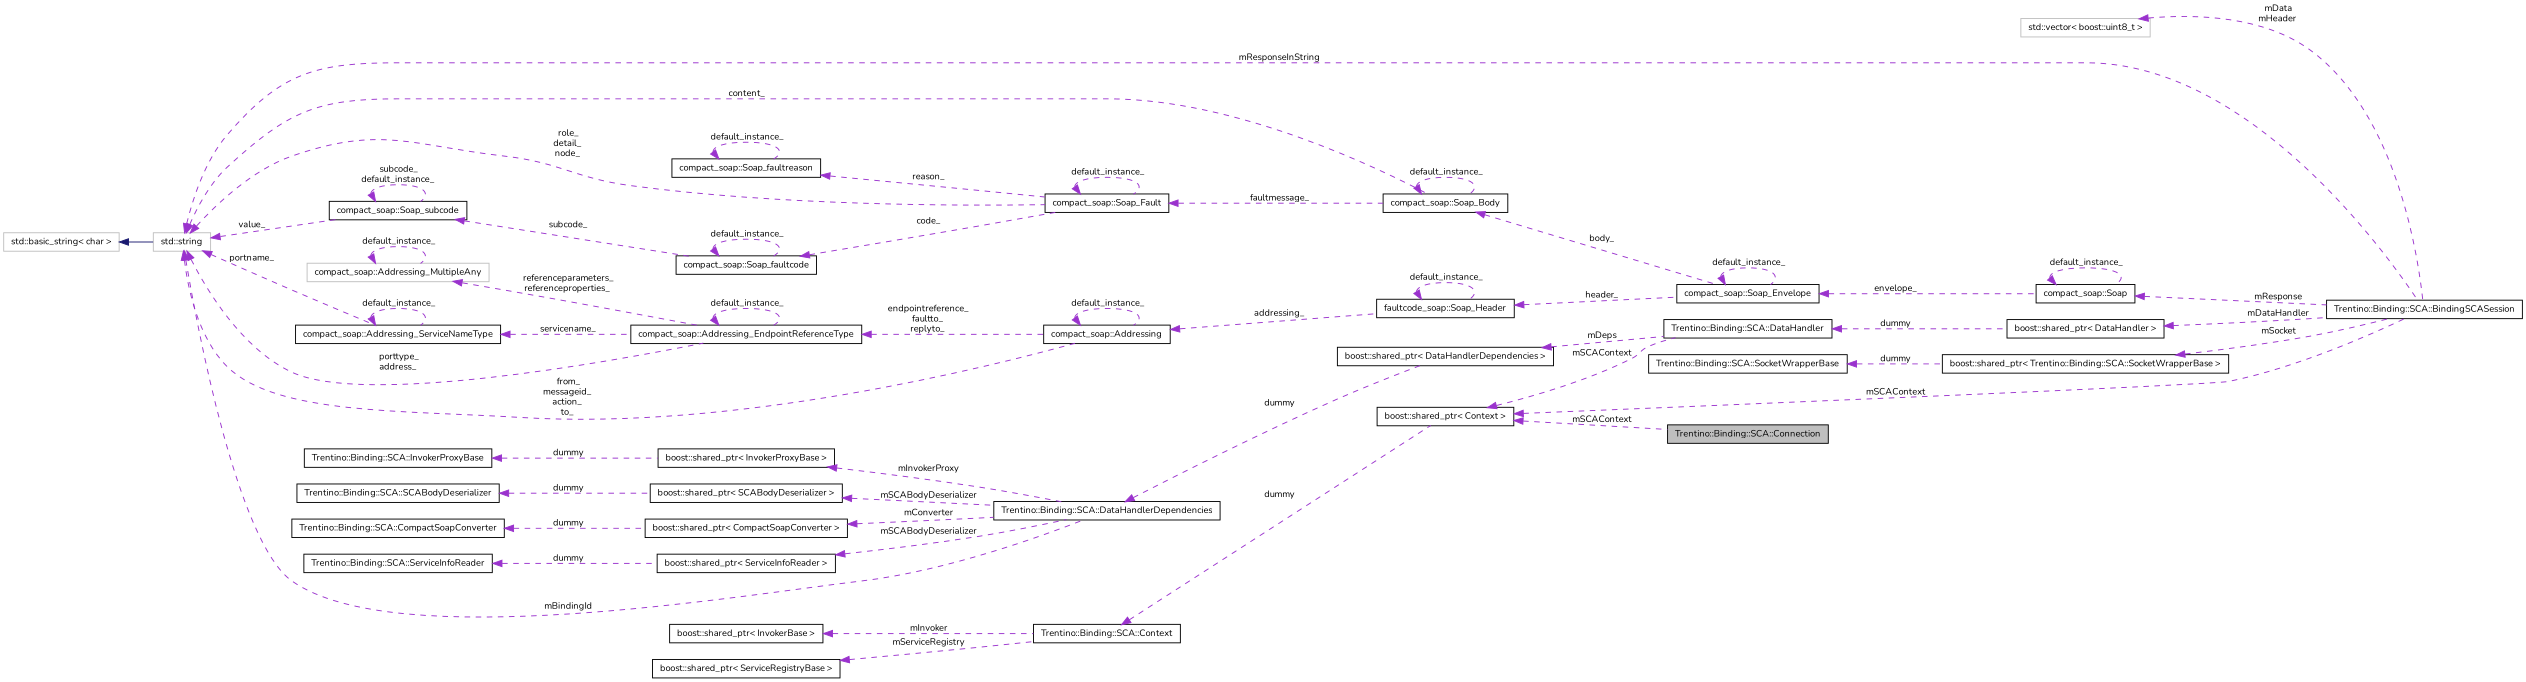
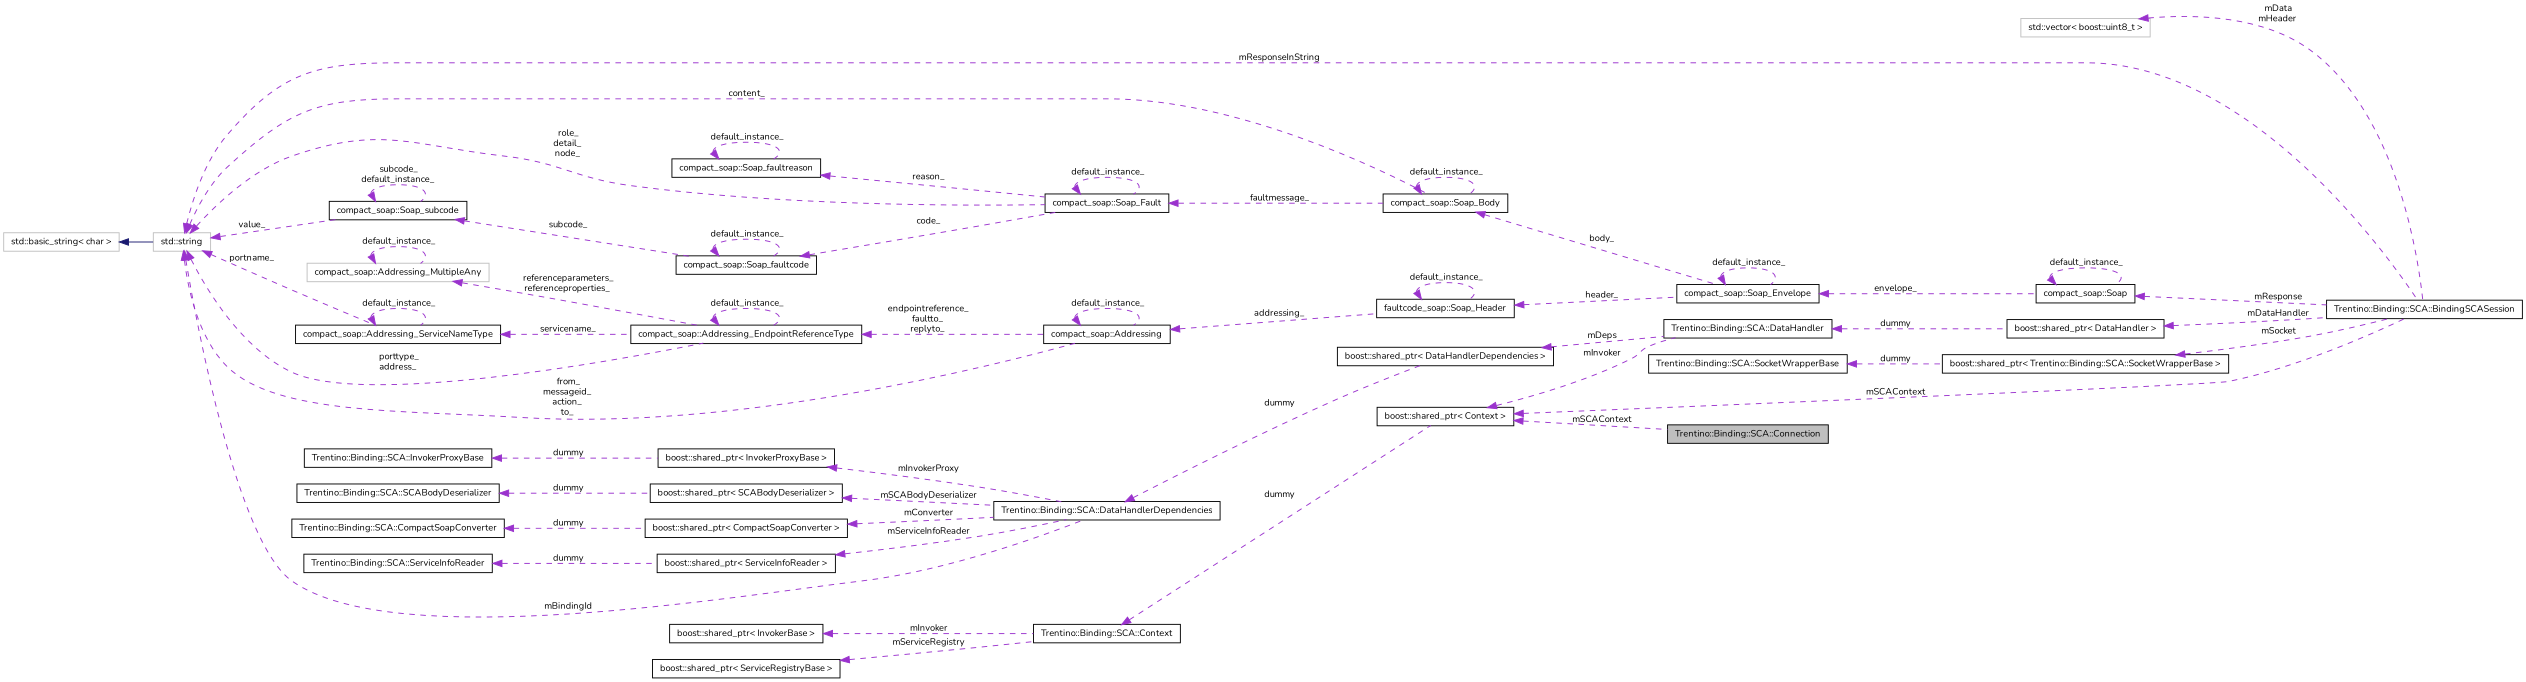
edge "Trentino::Binding::SCA::DataHandler" -> "boost::shared_ptr< Context >": label " mSCAContext" -> " mInvoker"
edge "Trentino::Binding::SCA::DataHandlerDependencies" -> "boost::shared_ptr< ServiceInfoReader >": label " mSCABodyDeserializer" -> " mServiceInfoReader"
